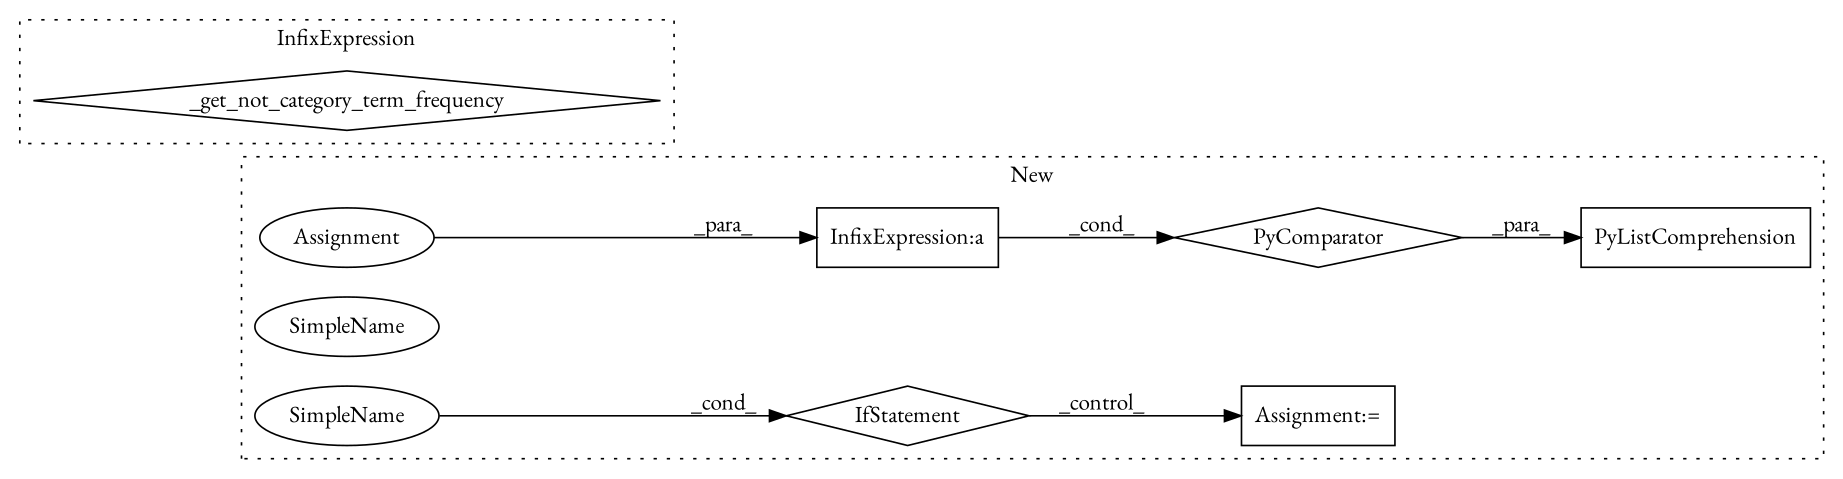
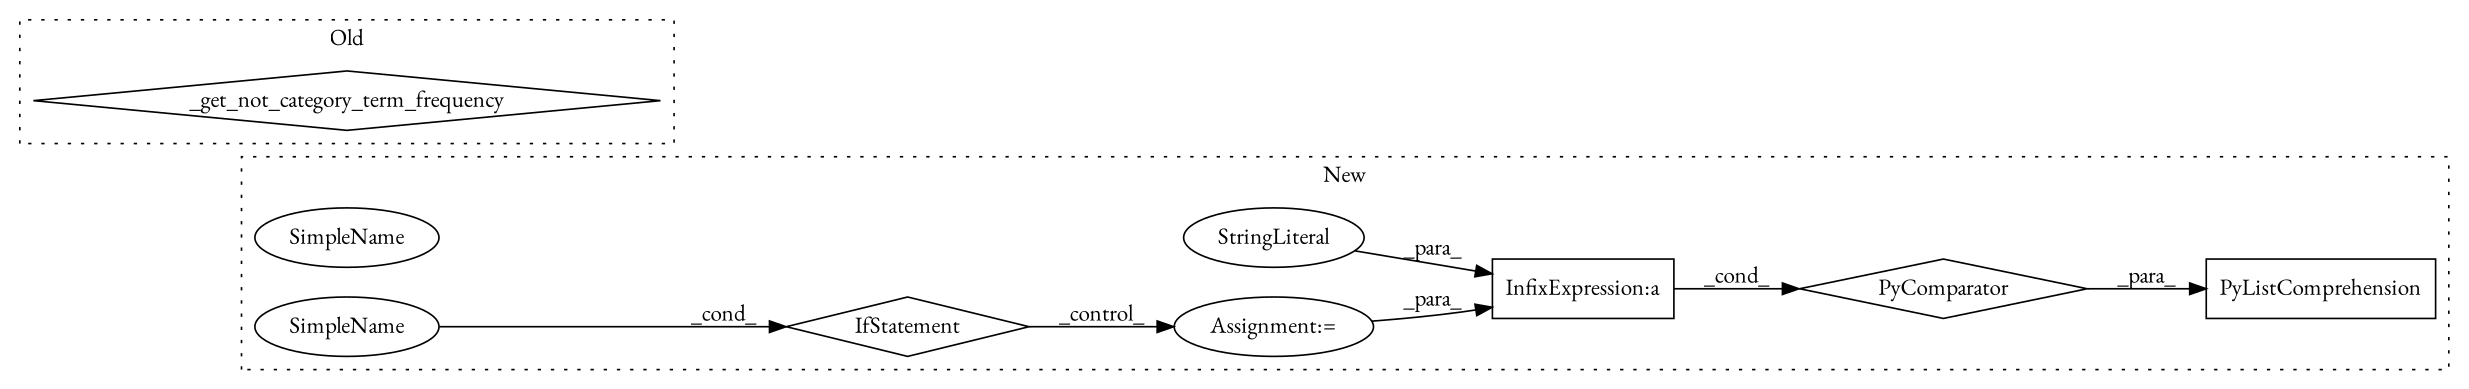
cluster "InfixExpression": label "InfixExpression" -> "Old"
node "Assignment": label "Assignment" -> "StringLiteral"
edge "Assignment:=" -> "InfixExpression:a": added, label "_para_"
node "Assignment:=": shape box -> ellipse
